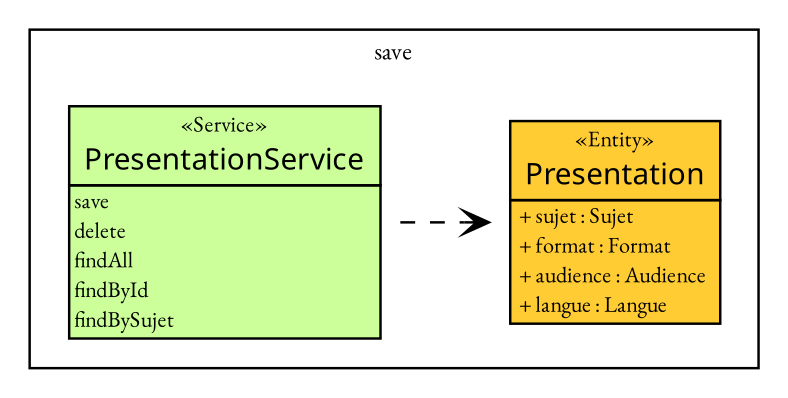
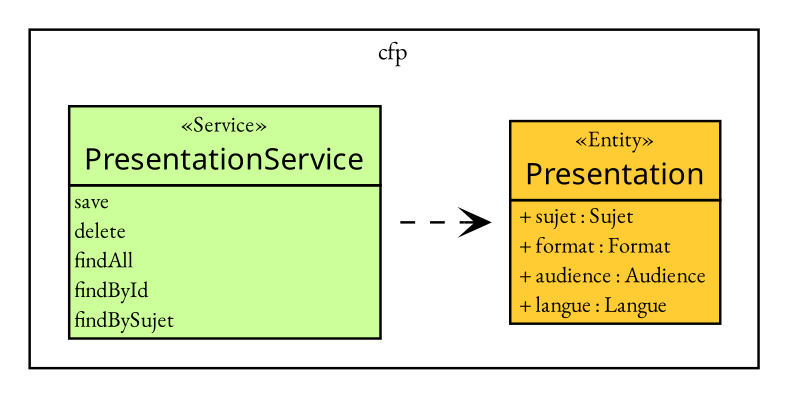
cluster "save": label "save" -> "cfp"
